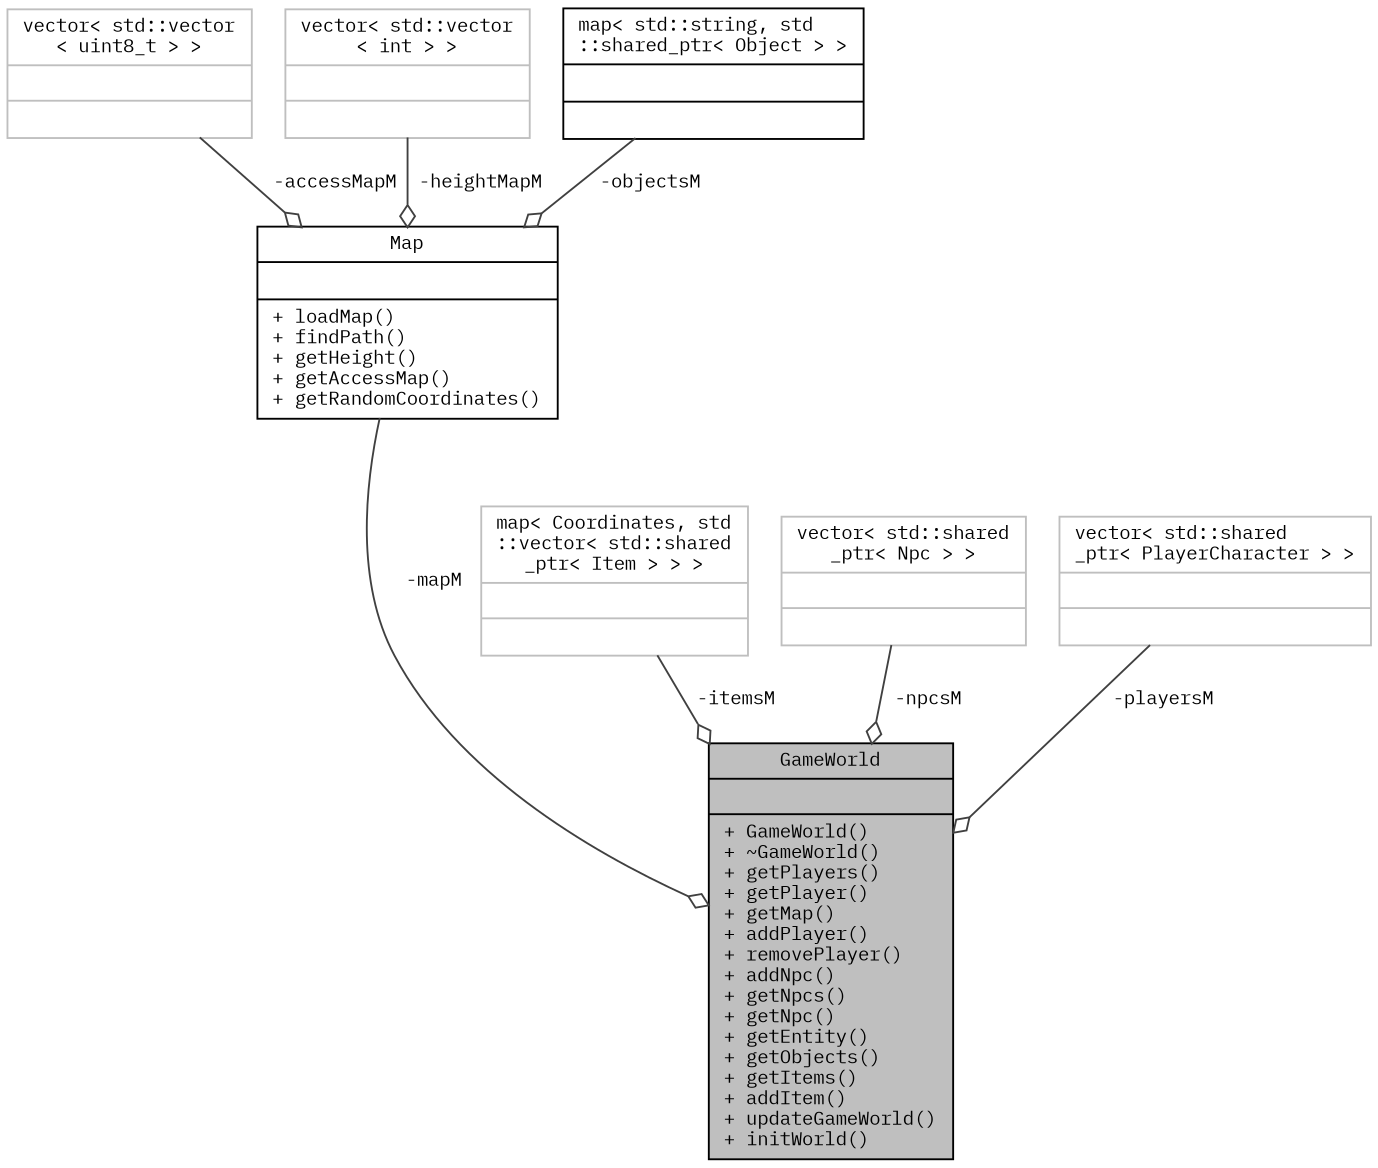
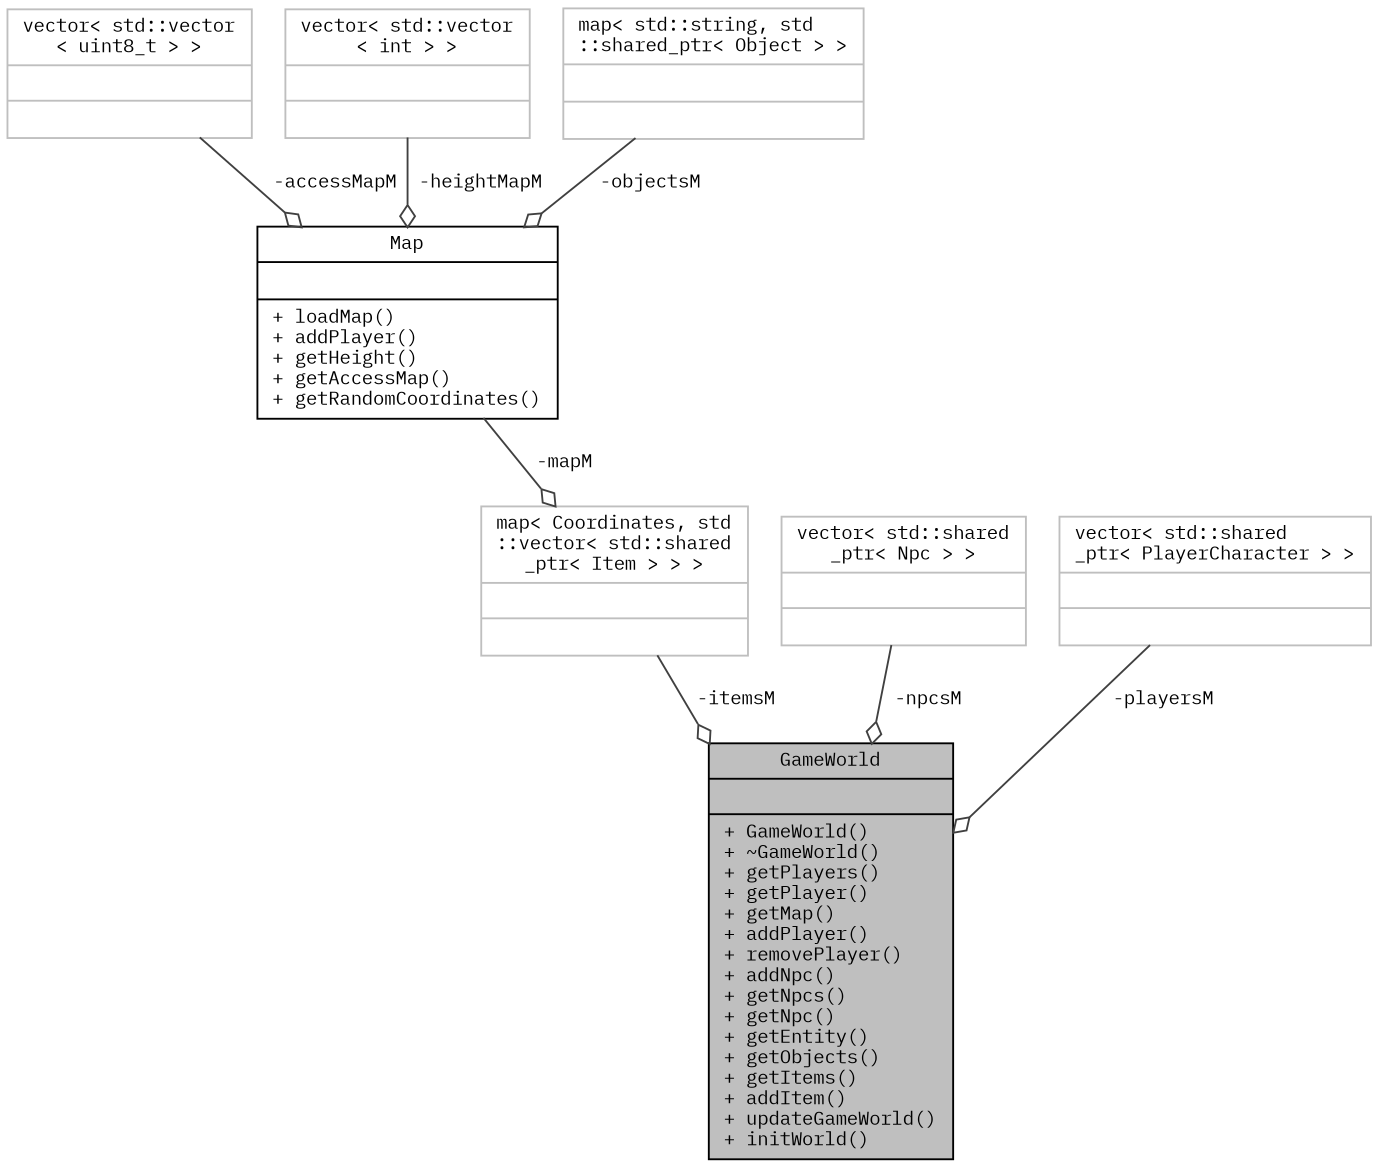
node "map< std::string, std": color black -> grey75
node "Map": text "+ findPath()" -> "+ addPlayer()"
edge "Map" -> "GameWorld": now "Map" -> "map< Coordinates, std"
